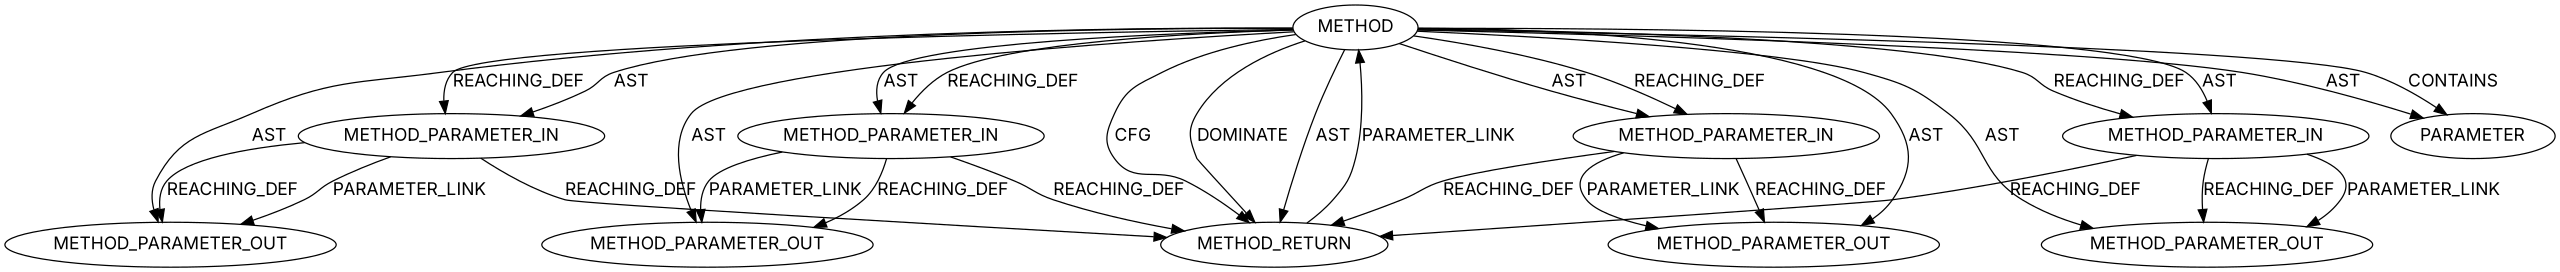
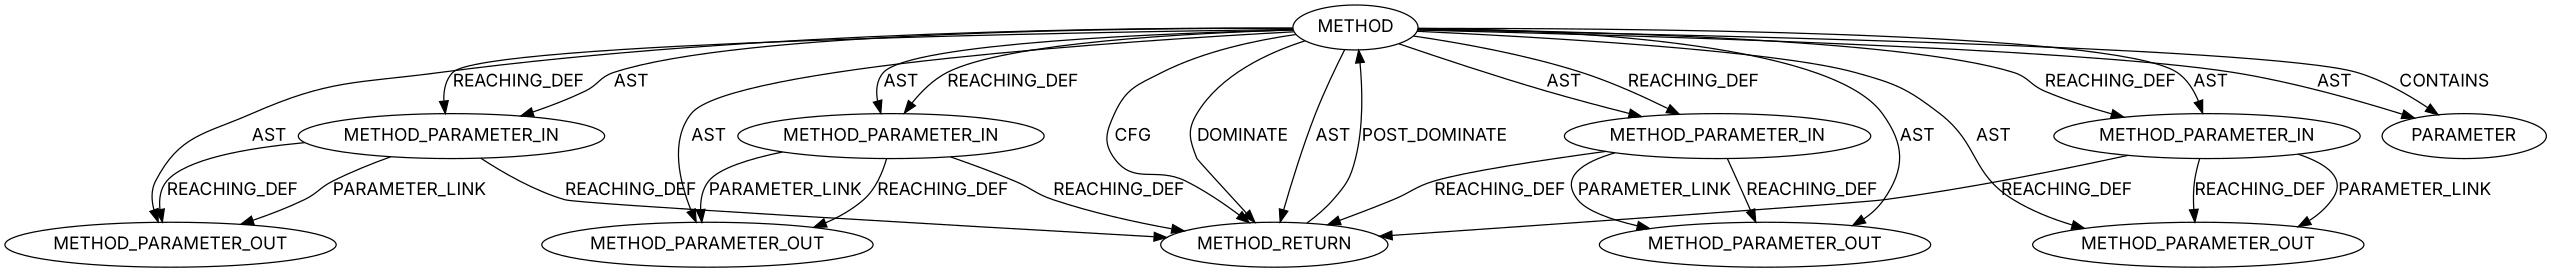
edge "METHOD_RETURN" -> "METHOD": label "PARAMETER_LINK" -> "POST_DOMINATE"
